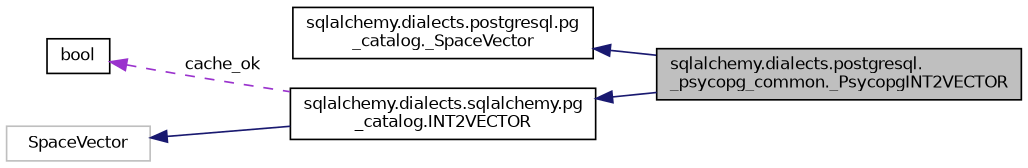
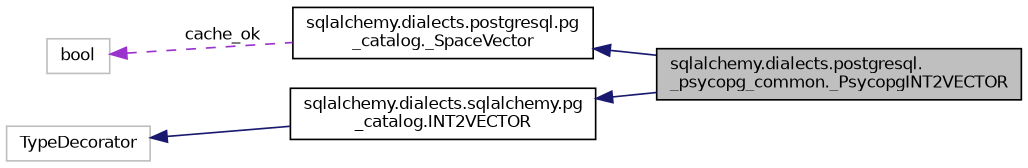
node "bool": color black -> grey75
edge "sqlalchemy.dialects.sqlalchemy.pg _catalog.INT2VECTOR" -> "bool": now "sqlalchemy.dialects.postgresql.pg _catalog._SpaceVector" -> "bool"
node "SpaceVector": label "SpaceVector" -> "TypeDecorator"
